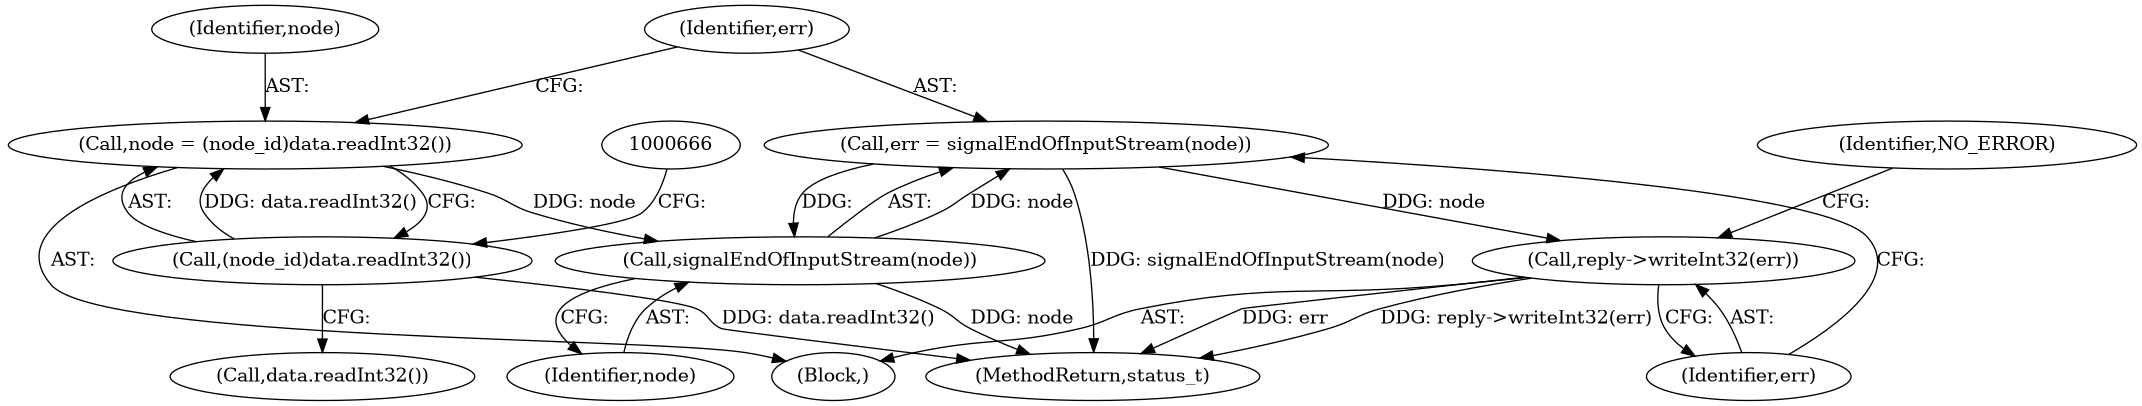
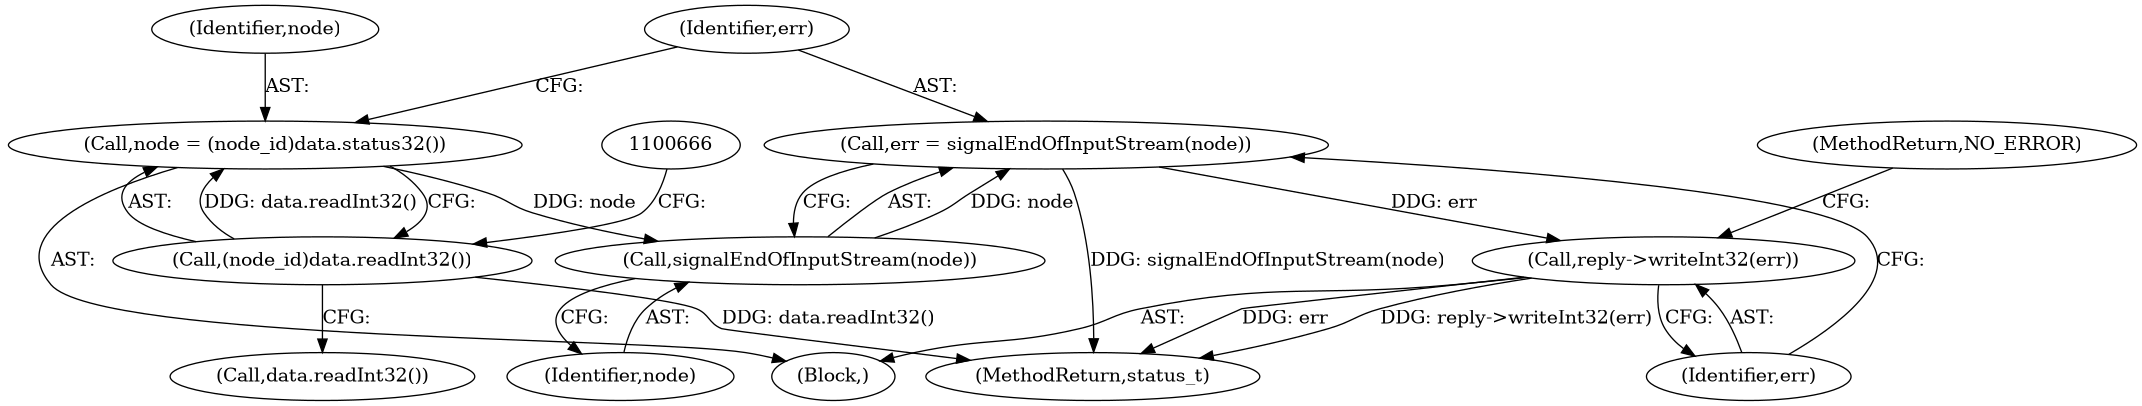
node "(Call,node = (node_id)data.readInt32())": label "(Call,node = (node_id)data.readInt32())" -> "(Call,node = (node_id)data.status32())"
node "1000666": label "1000666" -> "1100666"
node "(Identifier,NO_ERROR)": label "(Identifier,NO_ERROR)" -> "(MethodReturn,NO_ERROR)"
edge "(Call,err = signalEndOfInputStream(node))" -> "(Call,signalEndOfInputStream(node))": label "DDG: " -> "CFG: "
edge "(Call,err = signalEndOfInputStream(node))" -> "(Call,reply->writeInt32(err))": label "DDG: node" -> "DDG: err"
edge "(Call,signalEndOfInputStream(node))" -> "(MethodReturn,status_t)": removed, label "DDG: node"
